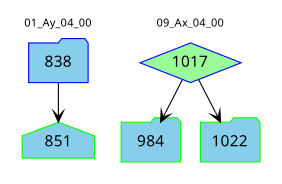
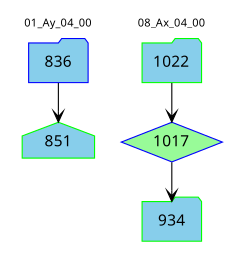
cluster "09_Ax_04_00": label "09_Ax_04_00" -> "08_Ax_04_00"
node "838": label "838" -> "836"
edge "1017" -> "1022": reversed
node "984": label "984" -> "934"
